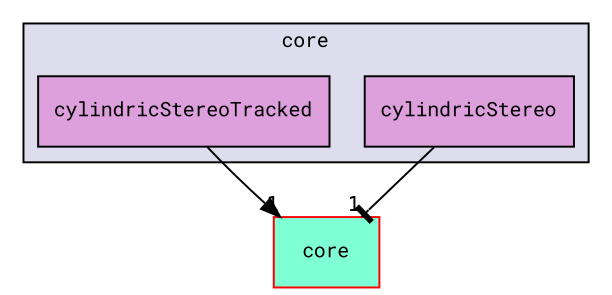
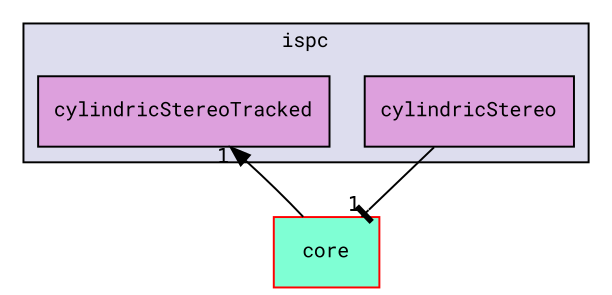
cluster "core": label "core" -> "ispc"
edge "cylindricStereoTracked" -> "core": reversed
